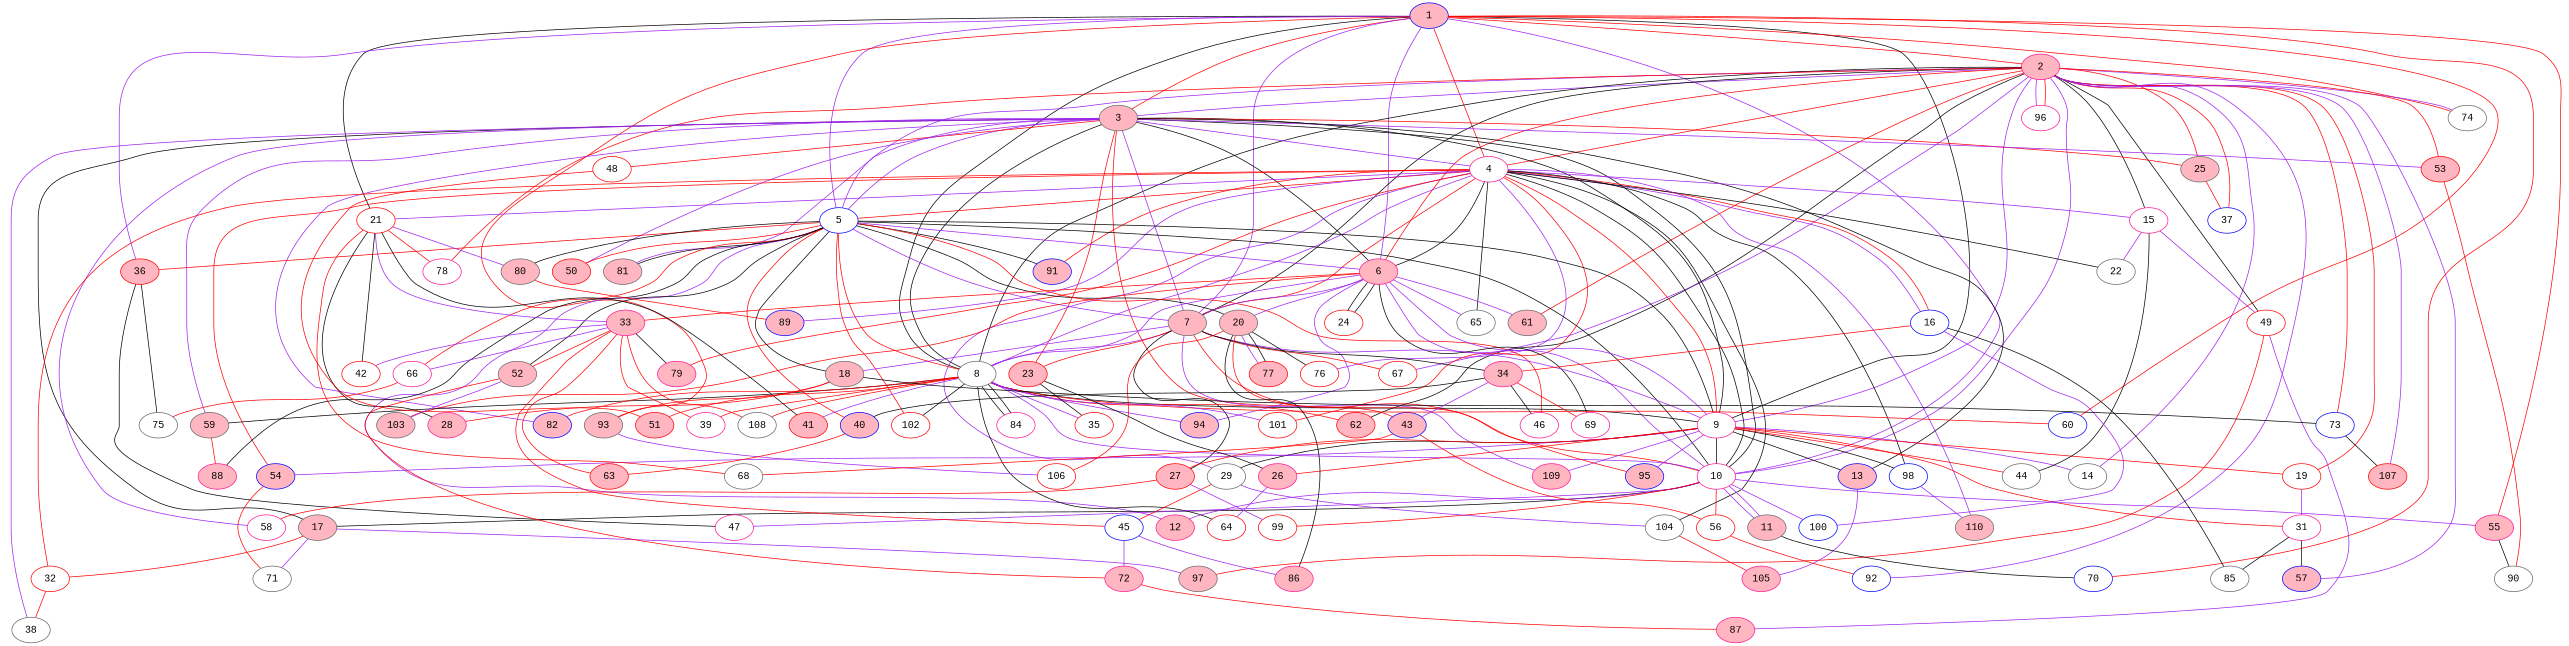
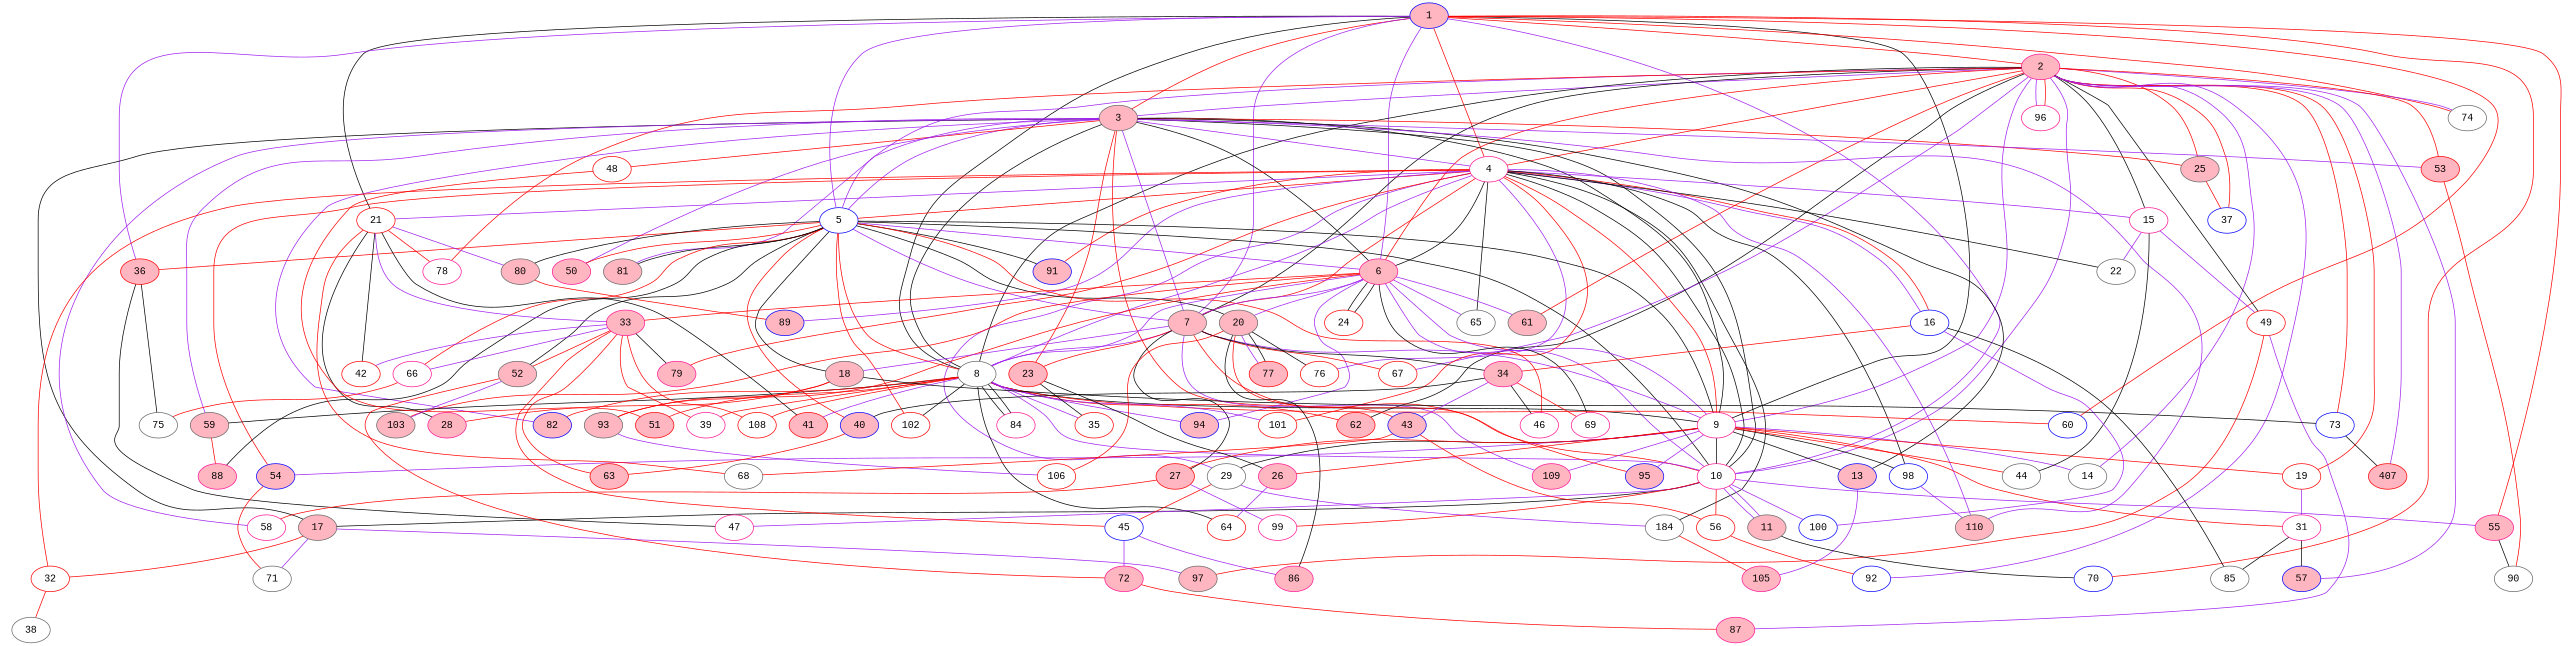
edge "1" -- "93": now "6" -- "93"
edge "3" -- "38": now "3" -- "110"
node "50": color red -> deeppink
node "108": color gray40 -> red
node "107": label "107" -> "407"
node "12": removed
node "99": color red -> deeppink
node "104": label "104" -> "184"
